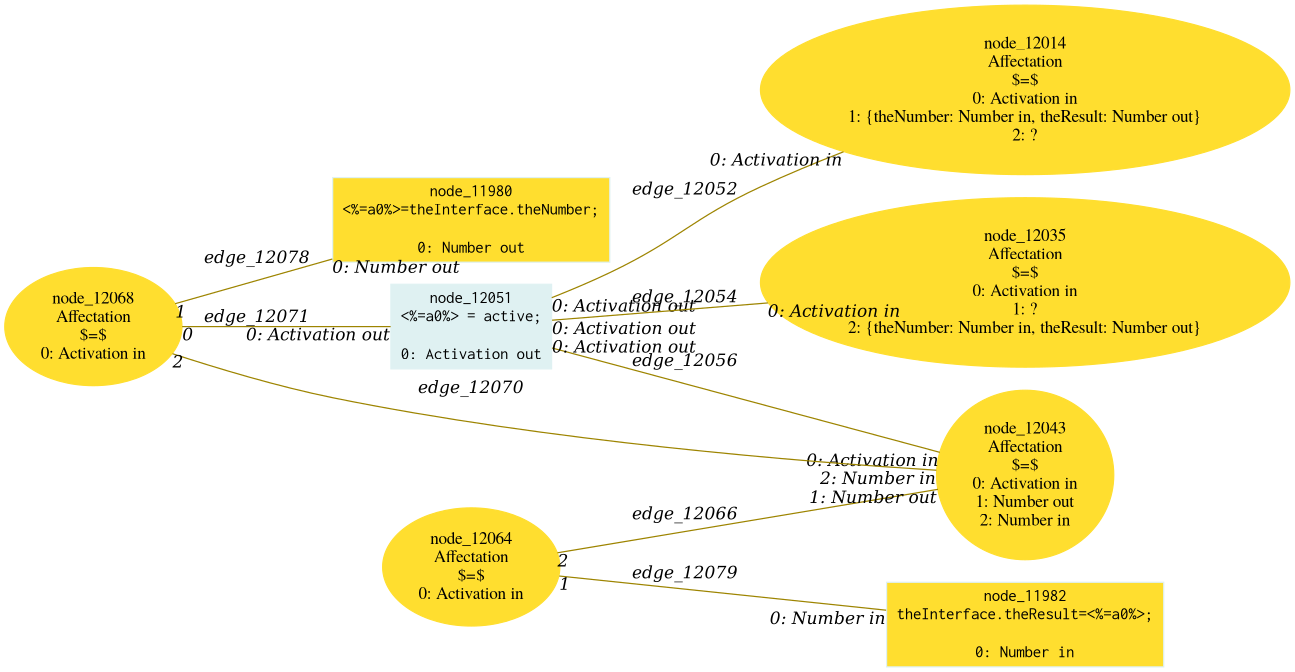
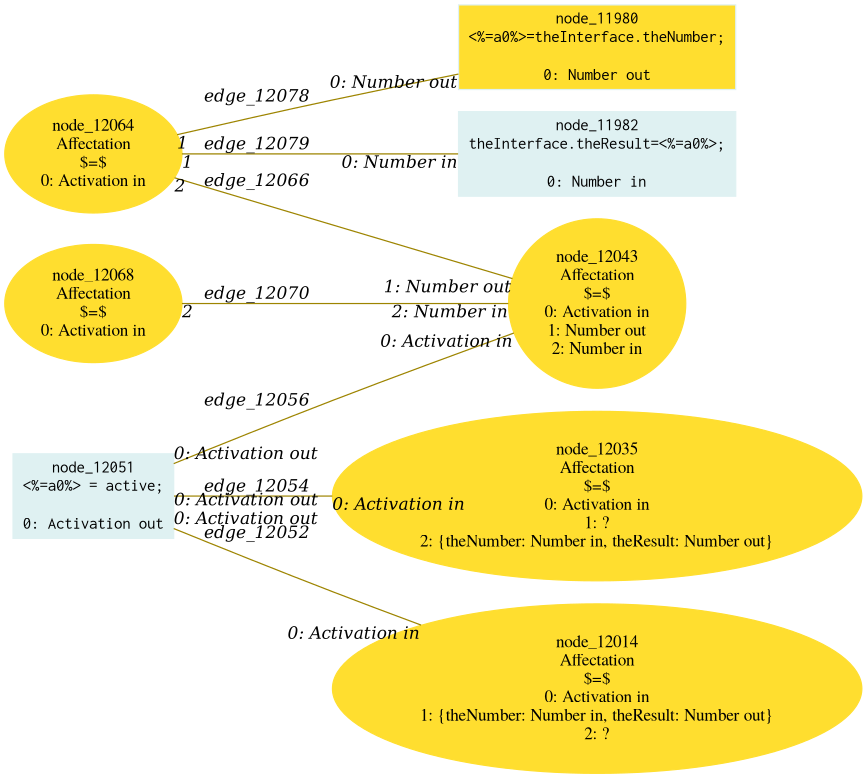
edge "node_11980 <%=a0%>=theInterface.theNumber; 0: Number out" -- "node_12068 Affectation $=$ 0: Activation in": now "node_11980 <%=a0%>=theInterface.theNumber; 0: Number out" -- "node_12064 Affectation $=$ 0: Activation in"
edge "node_12068 Affectation $=$ 0: Activation in" -- "node_12051 <%=a0%> = active; 0: Activation out": removed, label "edge_12071"
node "node_11982 theInterface.theResult=<%=a0%>; 0: Number in": fillcolor #ffde2f -> #dff1f2
